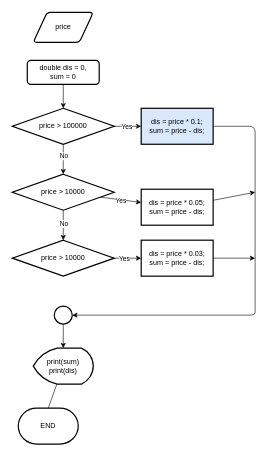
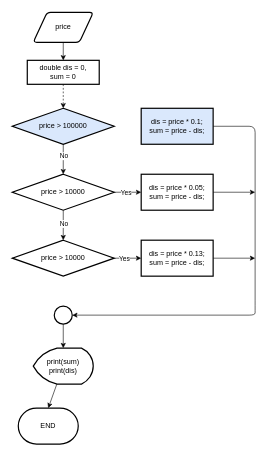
edge "price" -> "double dis = 0, sum = 0": added
node "double dis = 0, sum = 0": shape rounded rectangle -> rectangle
edge "double dis = 0, sum = 0" -> "price > 100000": style solid -> dashed
node "price > 100000": fillcolor #ffffff -> #dae8fc
edge "price > 100000" -> "dis = price * 0.1; sum = price - dis;": removed, label "Yes"
node "dis = price * 0.05; sum = price - dis;": moved (177, 207) -> (177, 192)
node "dis = price * 0.03; sum = price - dis;": label "dis = price * 0.03; sum = price - dis;" -> "dis = price * 0.13; sum = price - dis;"
edge "print(sum) print(dis)" -- "END": arrowhead none -> classic
